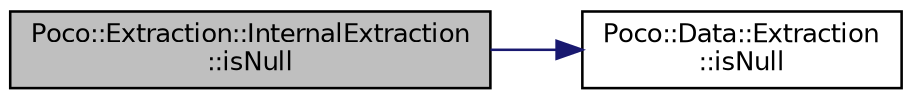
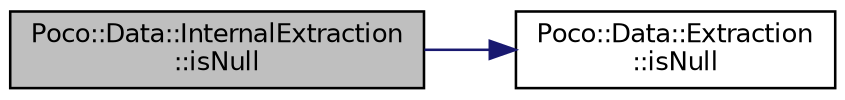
node "Poco::Extraction::InternalExtraction ::isNull": label "Poco::Extraction::InternalExtraction ::isNull" -> "Poco::Data::InternalExtraction ::isNull"
